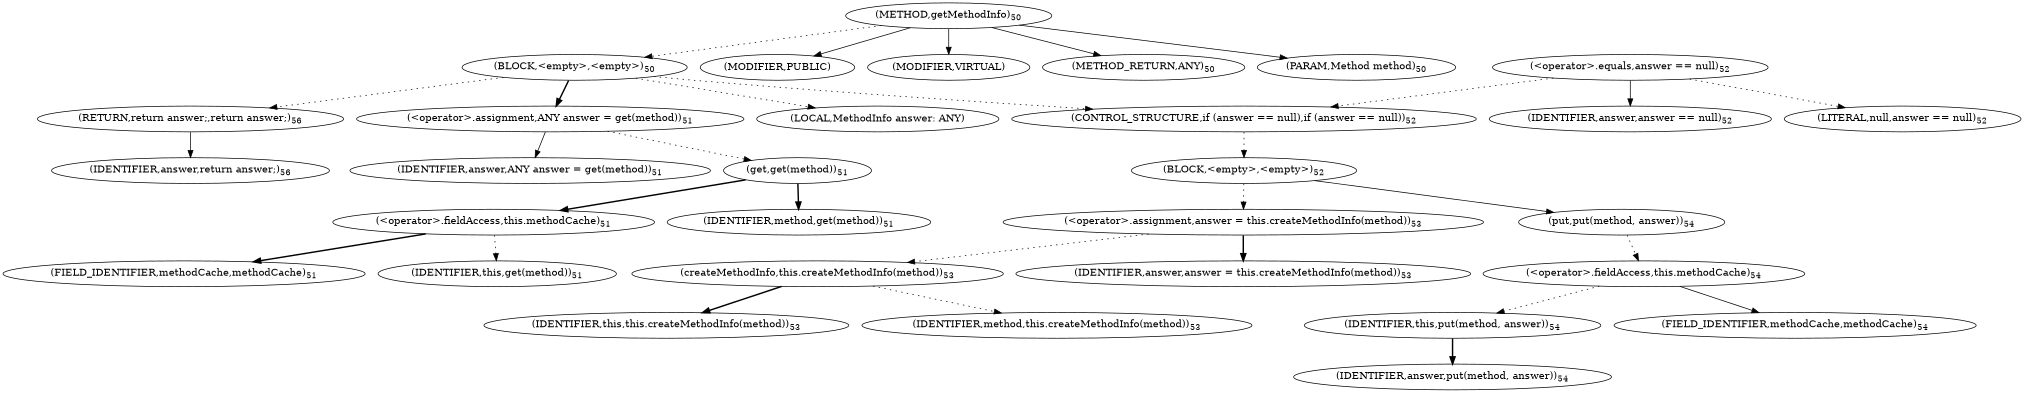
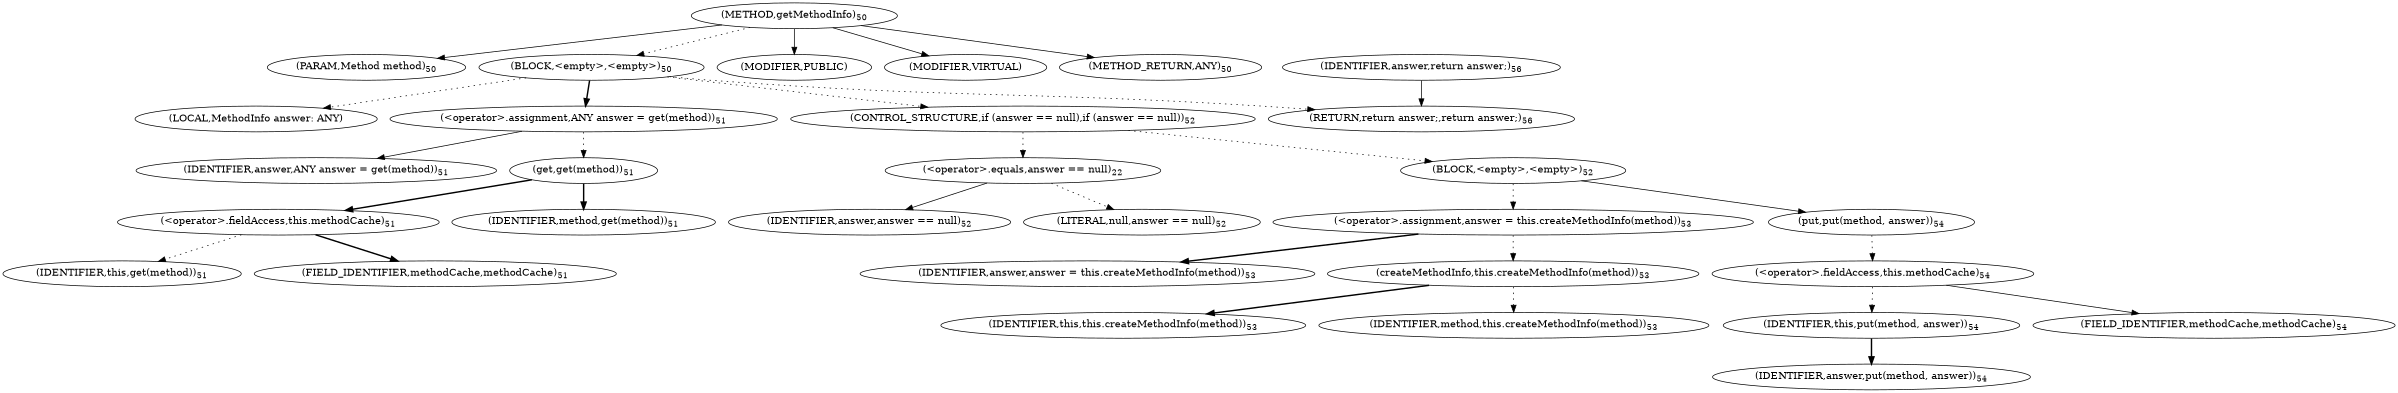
node "(<operator>.equals,answer == null)": text "52" -> "22"
edge "(<operator>.equals,answer == null)" -> "(CONTROL_STRUCTURE,if (answer == null),if (answer == null))": reversed
edge "(RETURN,return answer;,return answer;)" -> "(IDENTIFIER,answer,return answer;)": reversed
